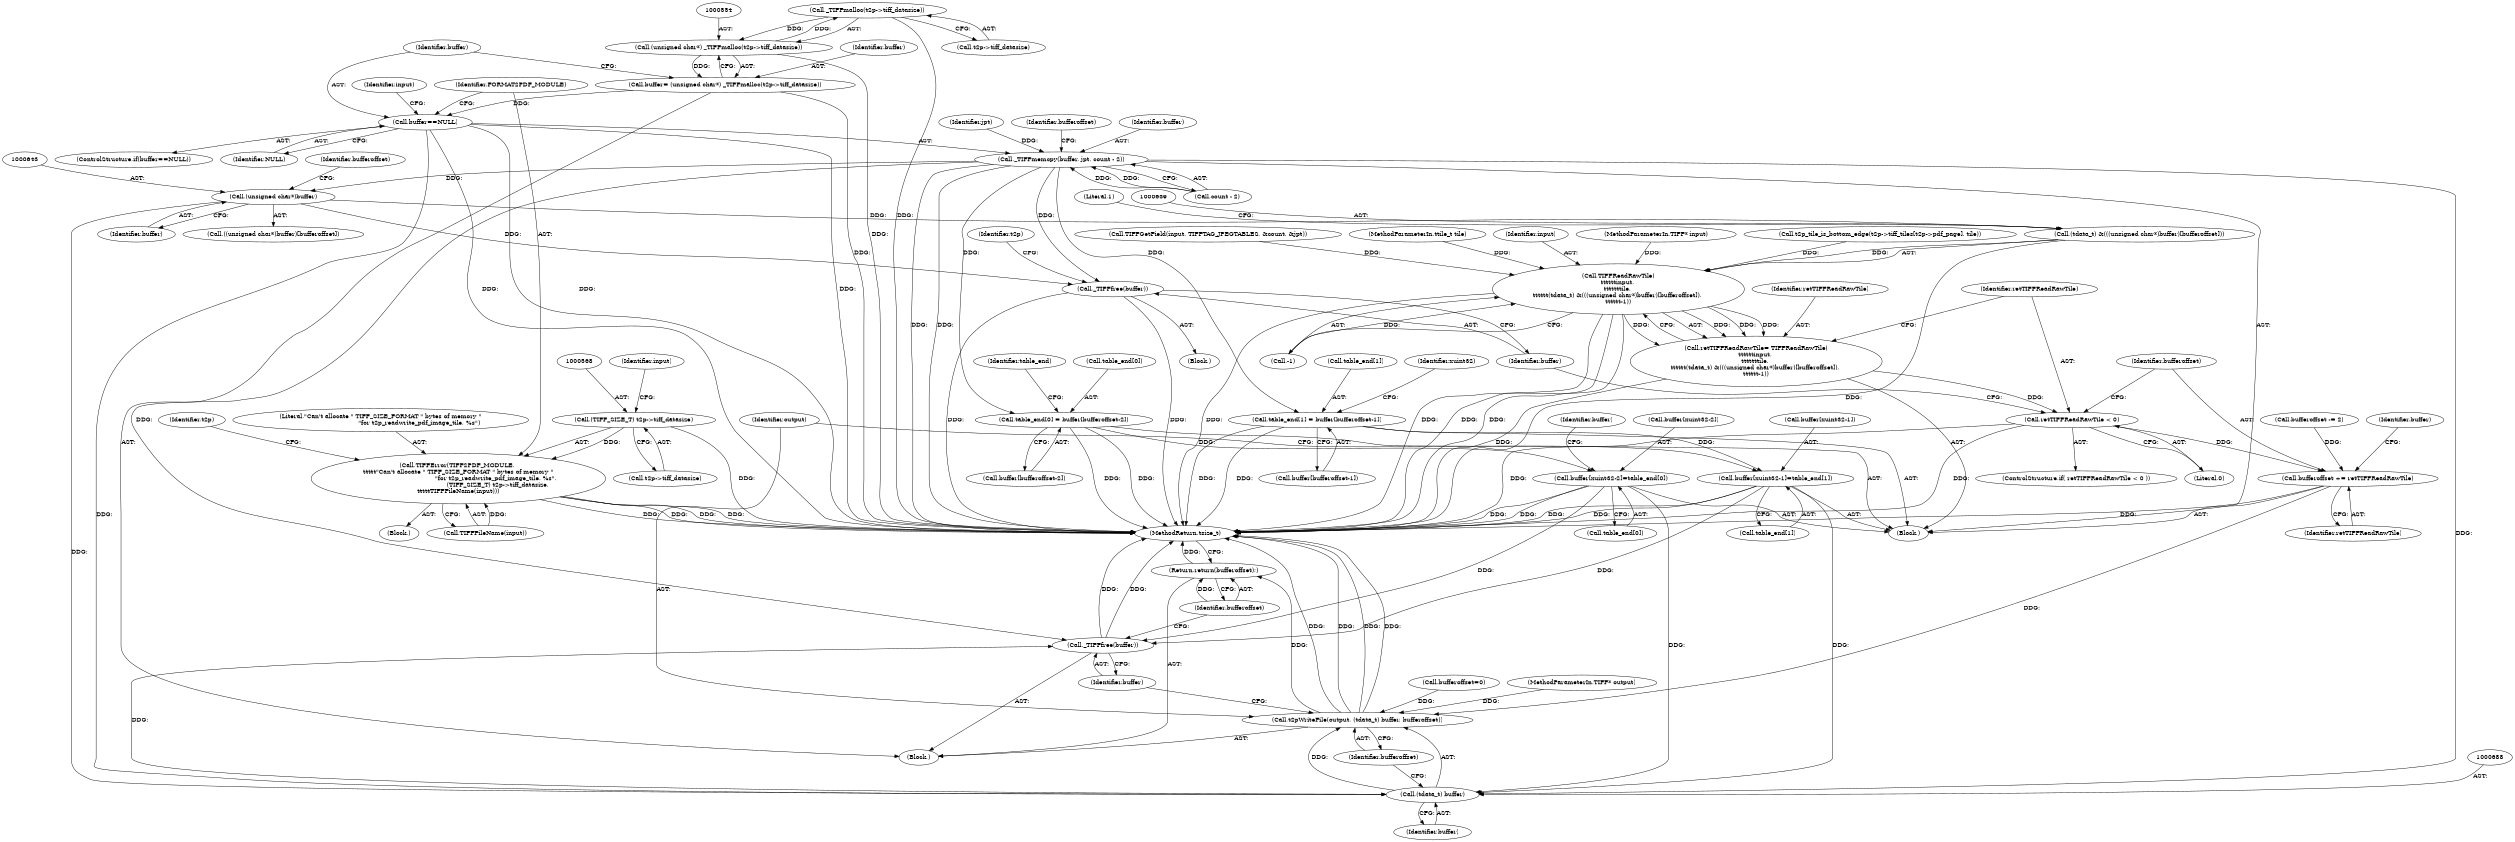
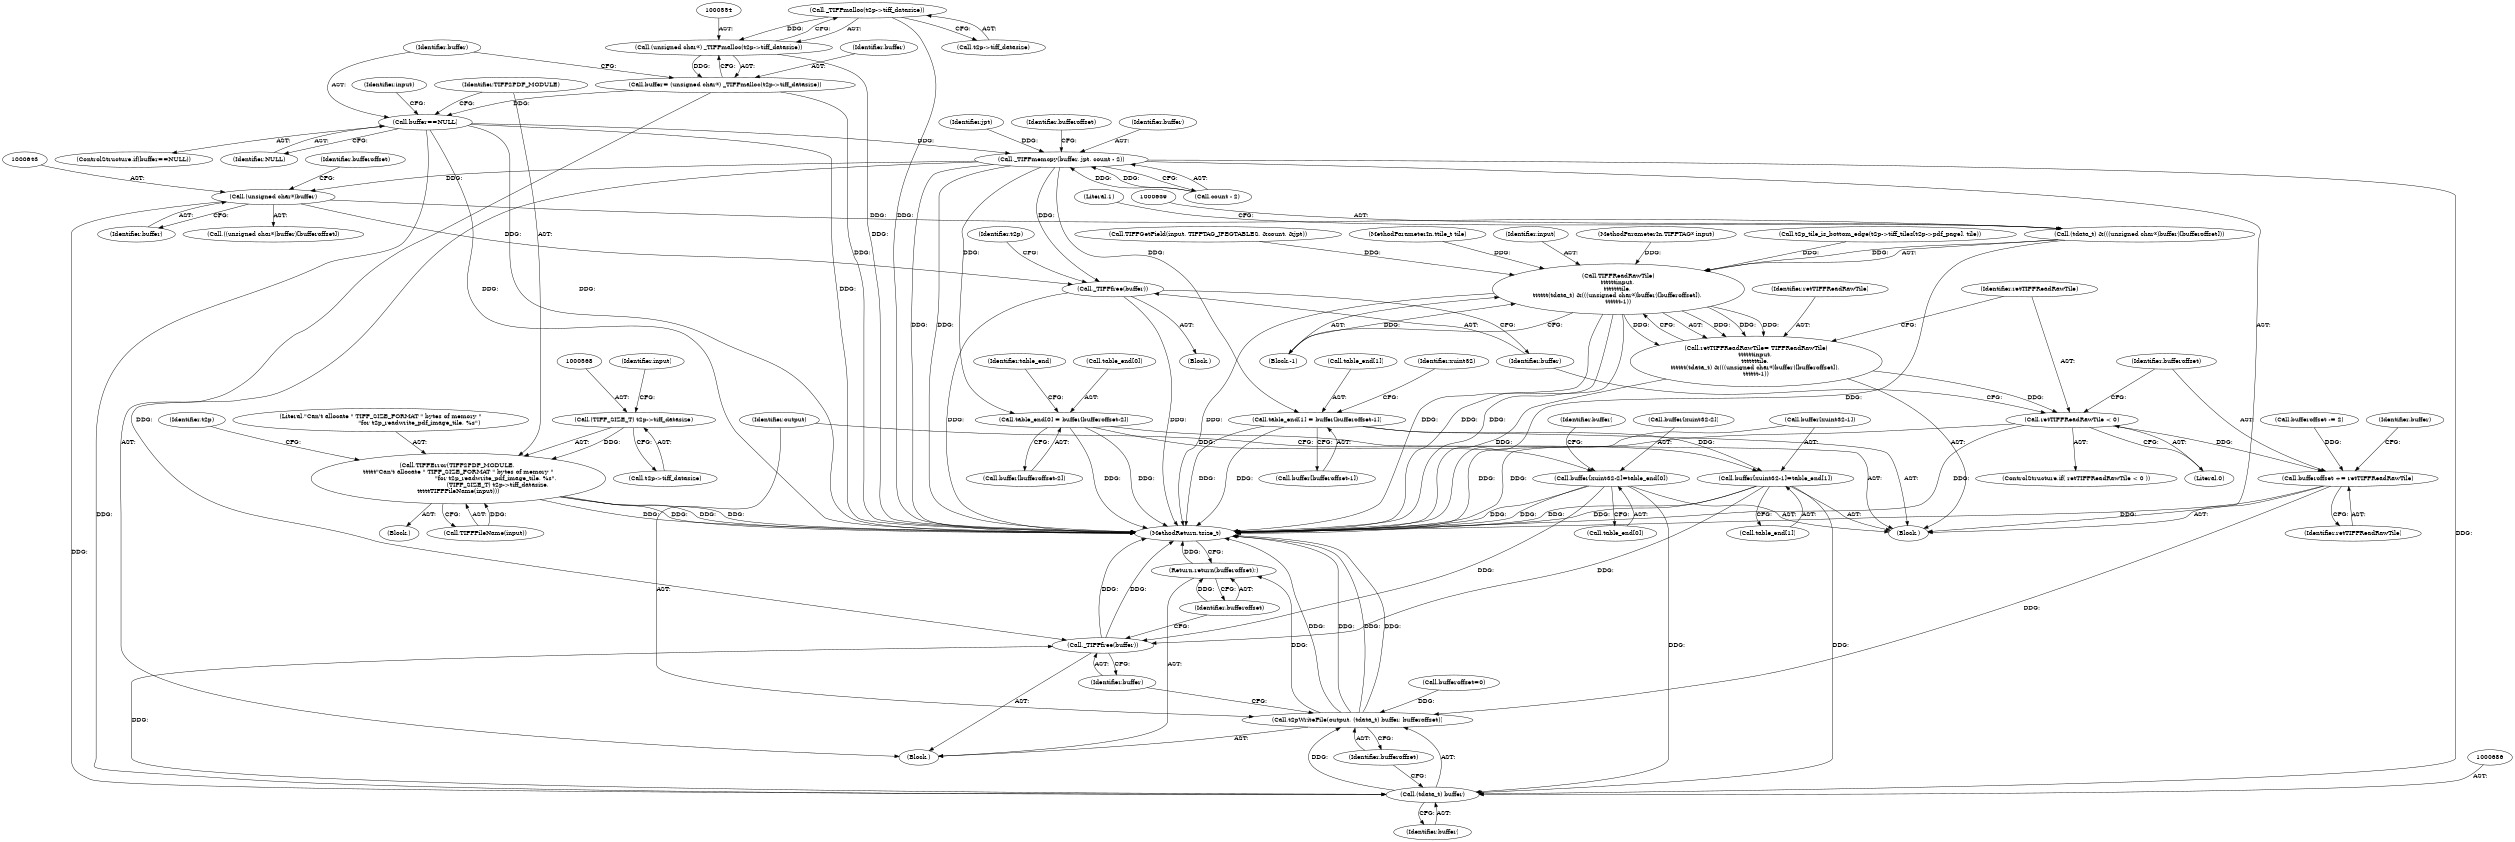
edge "(Call,(unsigned char*) _TIFFmalloc(t2p->tiff_datasize))" -> "(Call,_TIFFmalloc(t2p->tiff_datasize))": label "DDG: " -> "CFG: "
node "(Identifier,FORMAT2PDF_MODULE)": label "(Identifier,FORMAT2PDF_MODULE)" -> "(Identifier,TIFF2PDF_MODULE)"
edge "(Call,buffer==NULL)" -> "(Call,_TIFFmemcpy(buffer, jpt, count - 2))": label "AST: " -> "DDG: "
node "(MethodParameterIn,TIFF* input)": label "(MethodParameterIn,TIFF* input)" -> "(MethodParameterIn,TIFFTAG* input)"
node "(Call,-1)": label "(Call,-1)" -> "(Block,-1)"
edge "(Call,(TIFF_SIZE_T) t2p->tiff_datasize)" -> "(MethodReturn,tsize_t)": now "(Call,buffer[xuint32-1])" -> "(MethodReturn,tsize_t)"
node "(MethodParameterIn,TIFF* output)": removed
node "1000688": label "1000688" -> "1000686"
